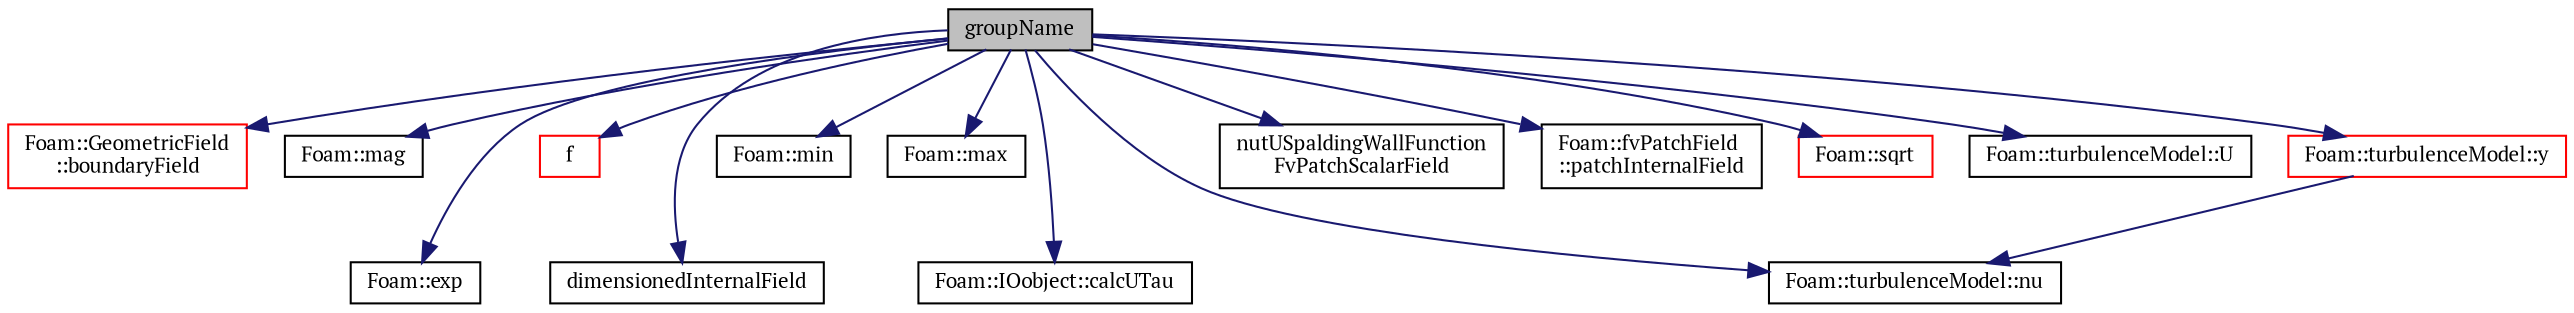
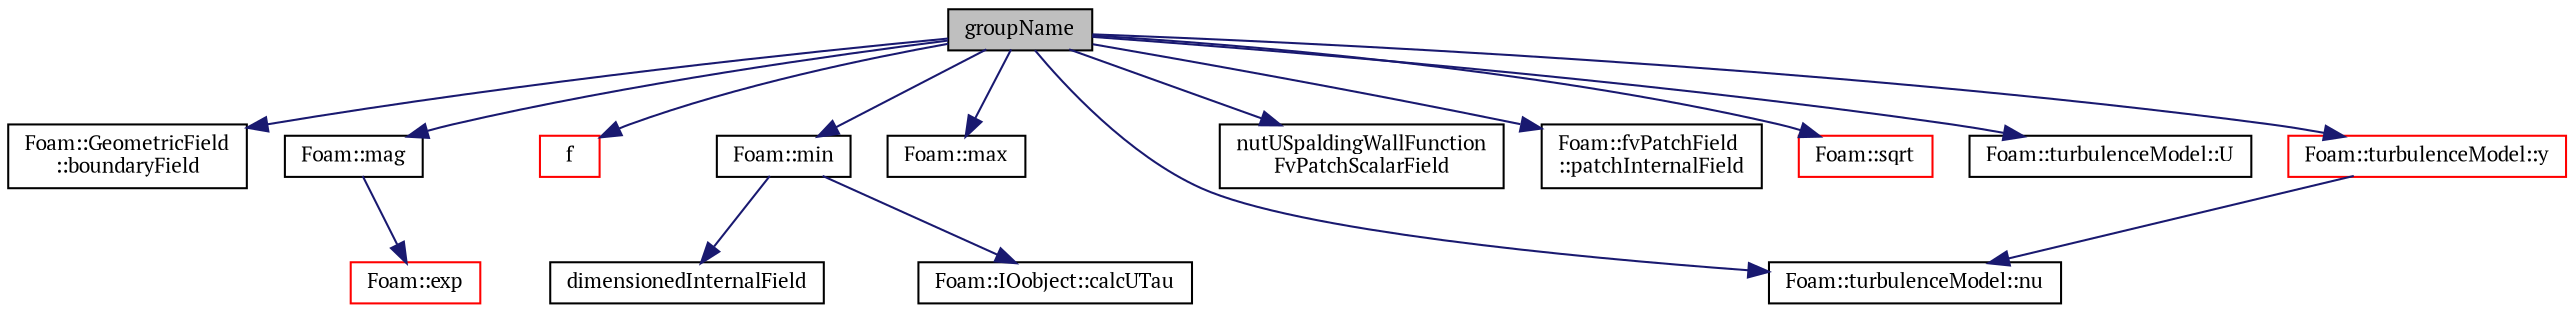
edge "groupName" -> "dimensionedInternalField": now "Foam::min" -> "dimensionedInternalField"
edge "groupName" -> "Foam::exp": now "Foam::mag" -> "Foam::exp"
edge "groupName" -> "Foam::IOobject::calcUTau": now "Foam::min" -> "Foam::IOobject::calcUTau"
node "Foam::GeometricField ::boundaryField": color red -> black
node "Foam::exp": color black -> red
